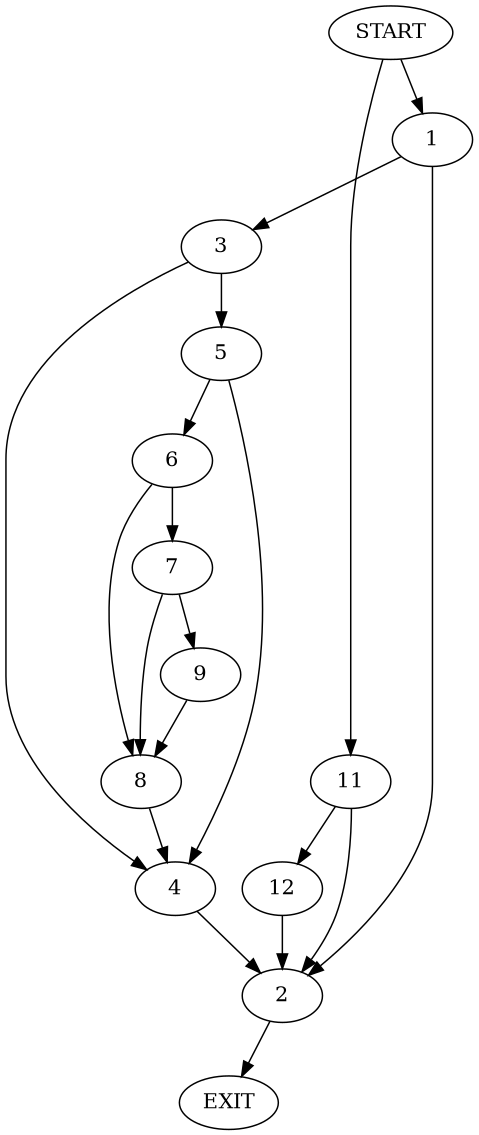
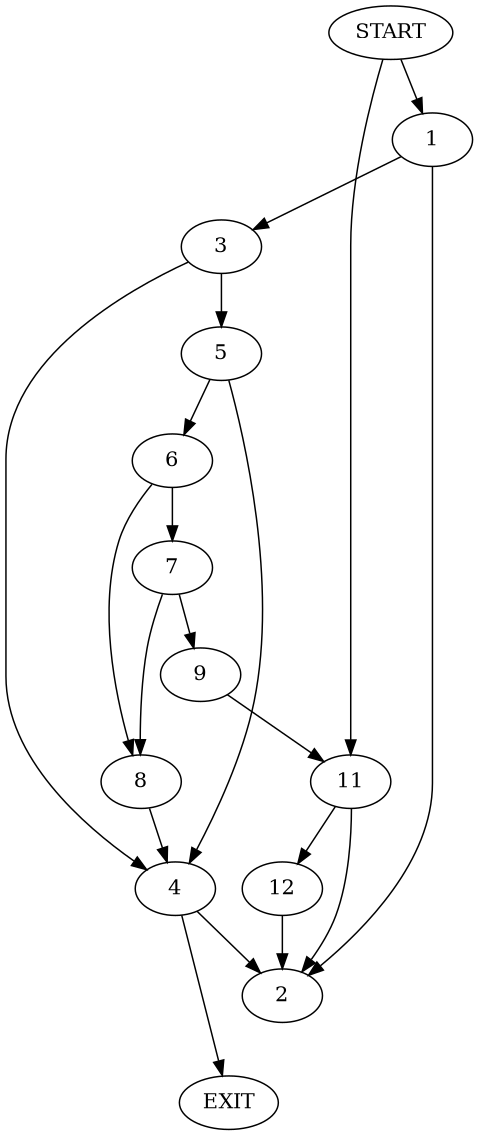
edge "9" -> "8": now "9" -> "11"
edge "2" -> "EXIT": now "4" -> "EXIT"
